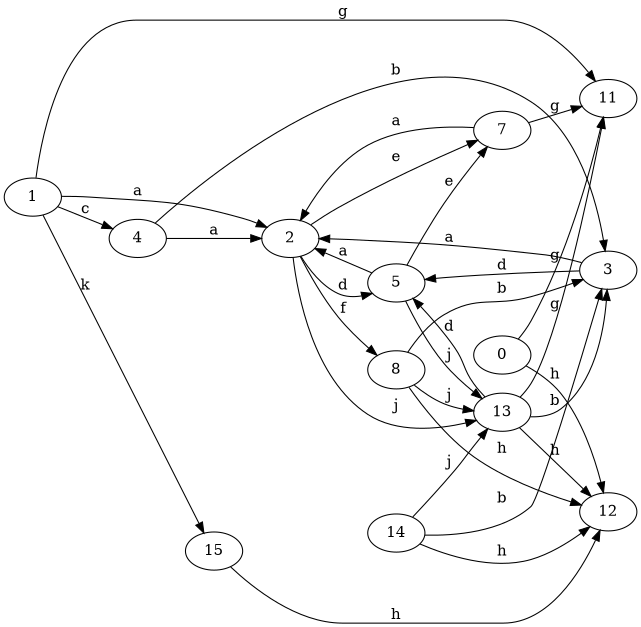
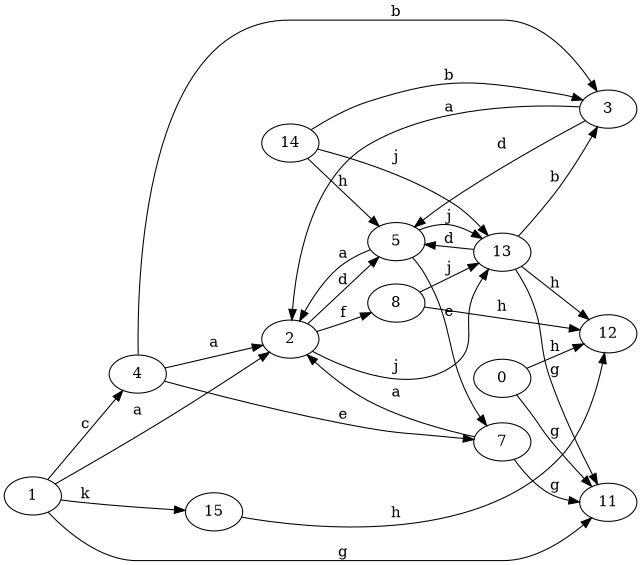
edge "2" -> "7": now "4" -> "7"
edge "8" -> "3": removed, label "b"
edge "14" -> "12": now "14" -> "5"
